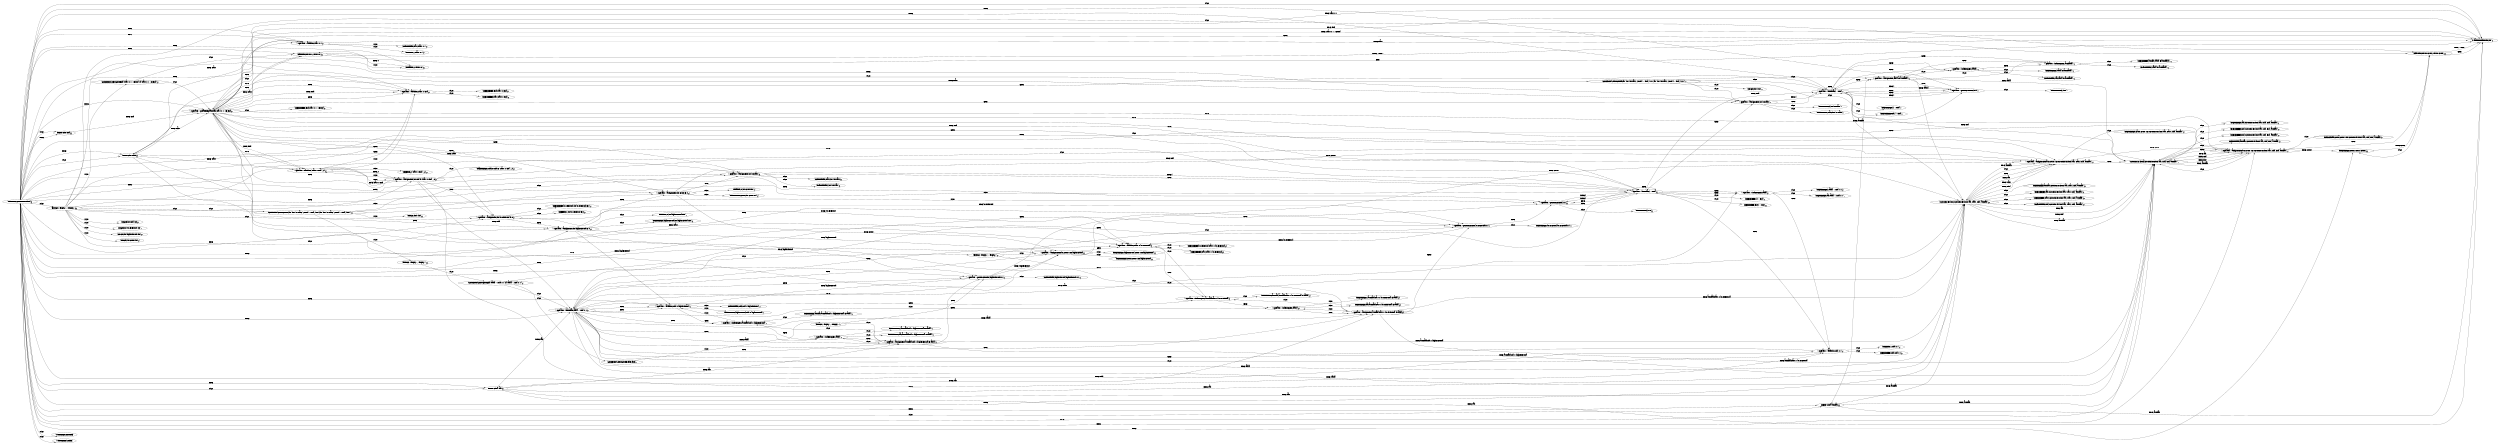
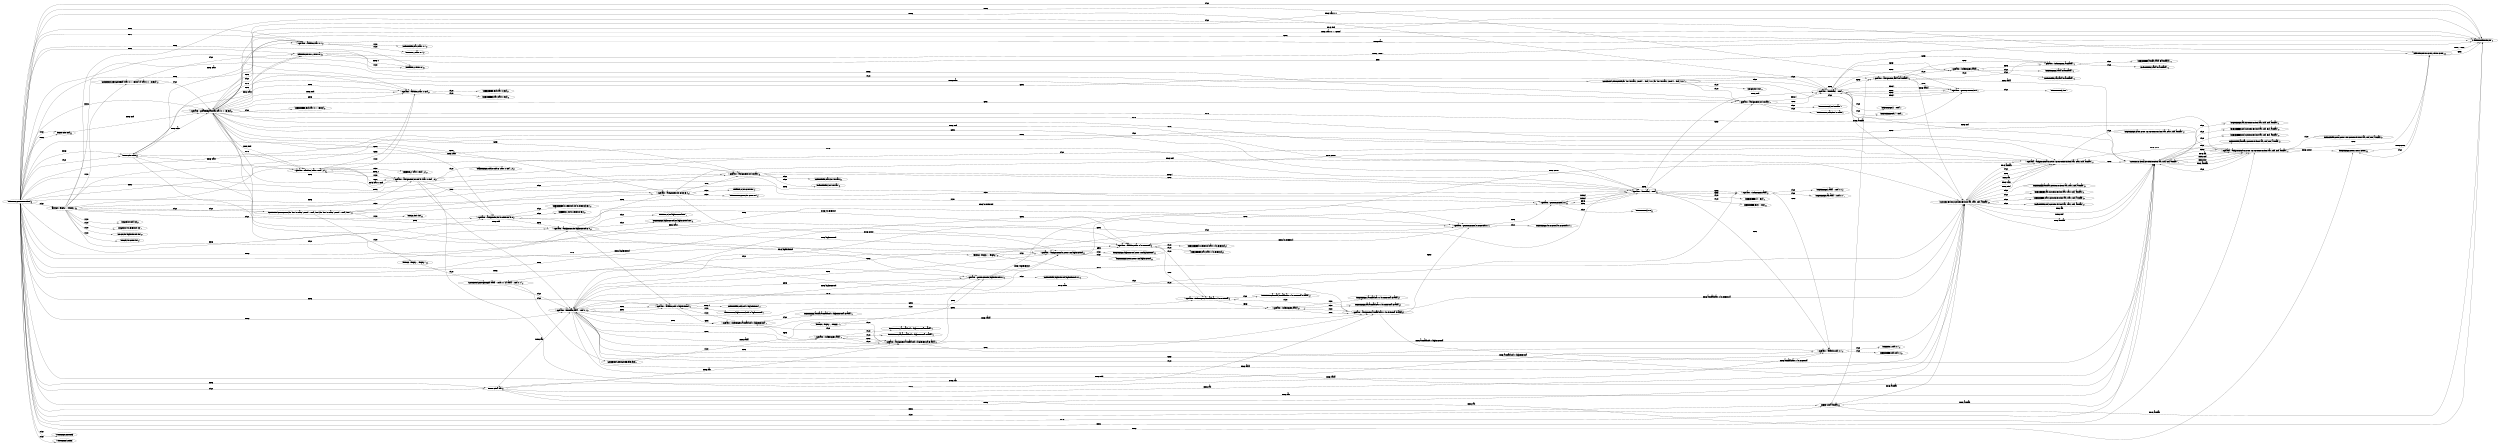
edge "(<operator>.addition,mid + higherFound)" -> "(IDENTIFIER,mid,mid + higherFound)": label "AST: " -> "DDG: i"
